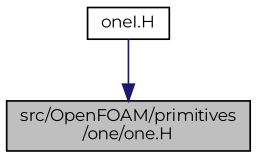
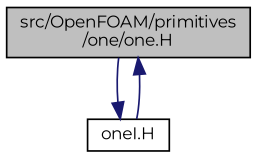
edge "src/OpenFOAM/primitives /one/one.H" -> "oneI.H": added
